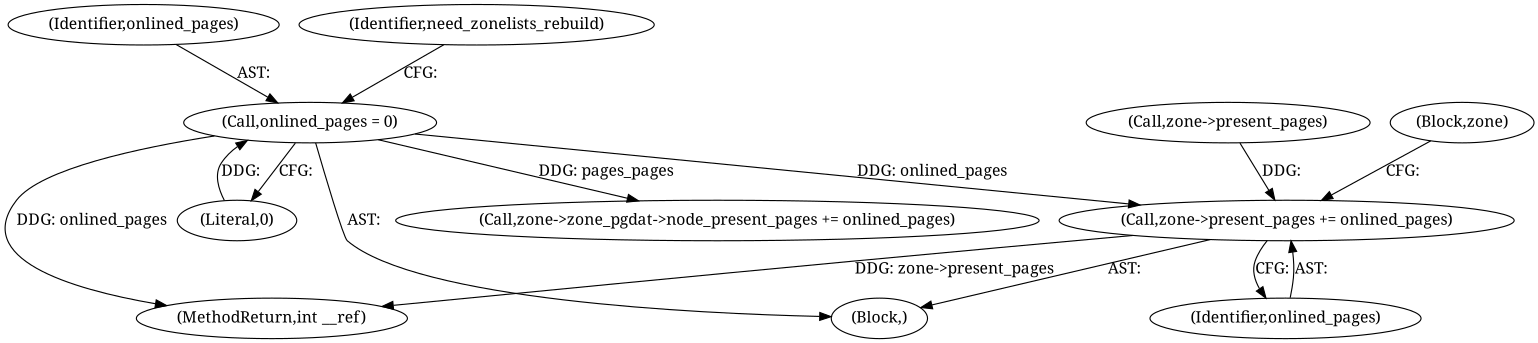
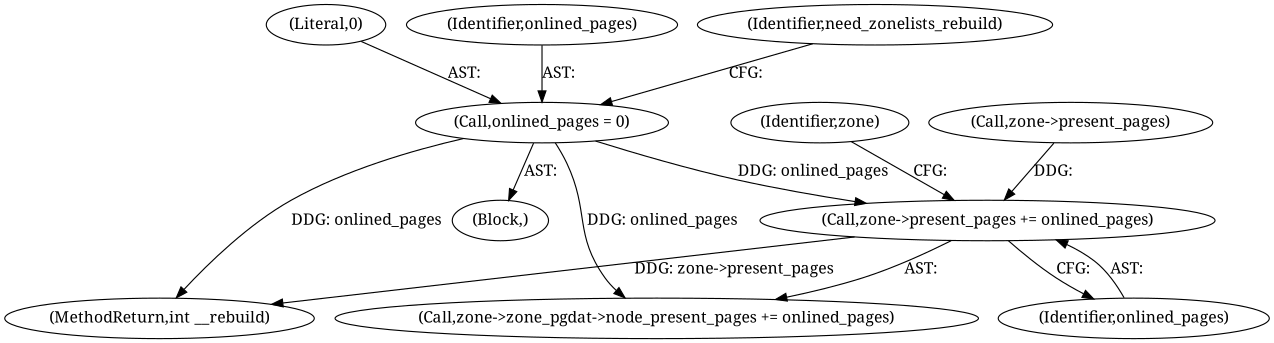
node "(Block,zone)": label "(Block,zone)" -> "(Identifier,zone)"
edge "(Call,onlined_pages = 0)" -> "(Literal,0)": removed, label "CFG:"
edge "(Literal,0)" -> "(Call,onlined_pages = 0)": label "DDG: " -> "AST: "
edge "(Call,onlined_pages = 0)" -> "(Call,zone->zone_pgdat->node_present_pages += onlined_pages)": label "DDG: pages_pages" -> "DDG: onlined_pages"
edge "(Call,zone->present_pages += onlined_pages)" -> "(Block,)": now "(Call,zone->present_pages += onlined_pages)" -> "(Call,zone->zone_pgdat->node_present_pages += onlined_pages)"
node "(MethodReturn,int __ref)": label "(MethodReturn,int __ref)" -> "(MethodReturn,int __rebuild)"
